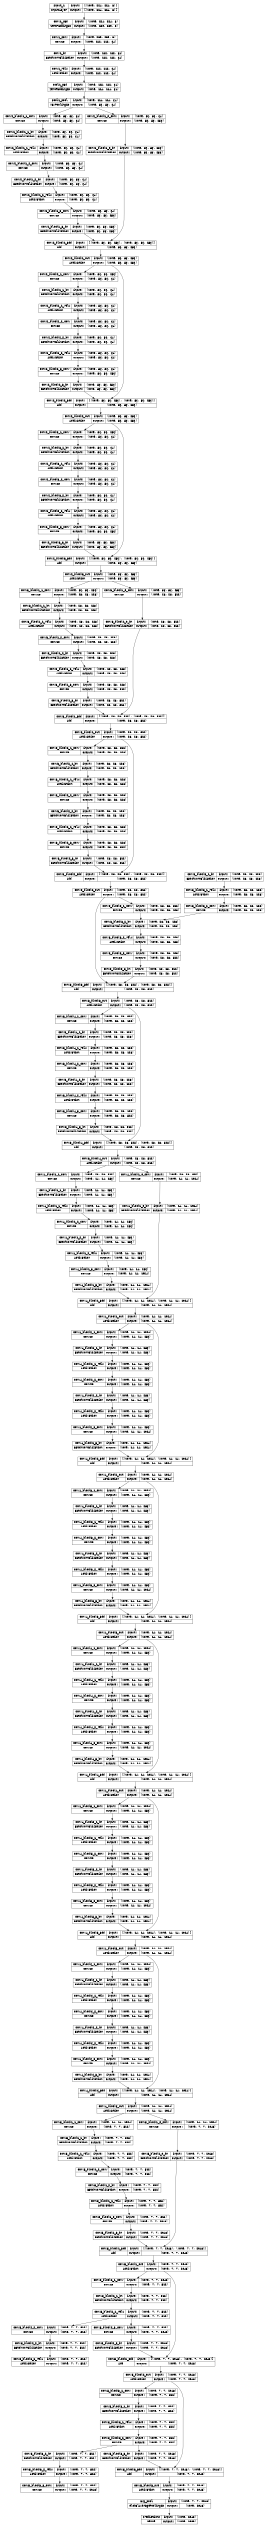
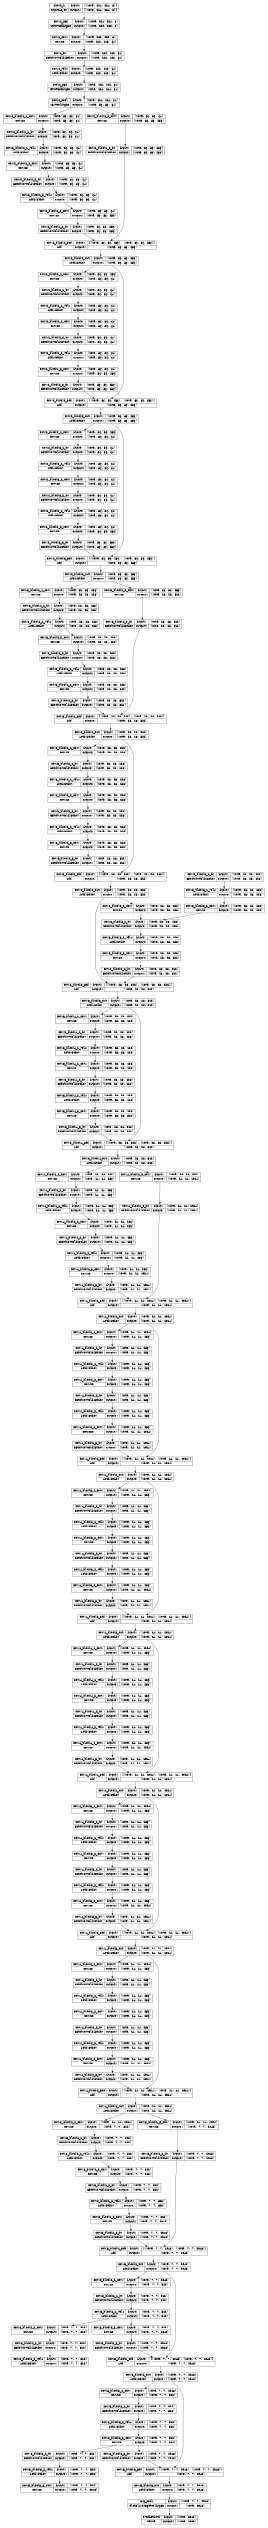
node "conv4_block2_3_conv": text "Conv2D" -> "Dense2D"
edge "conv4_block6_2_conv" -> "conv4_block6_2_bn": removed
